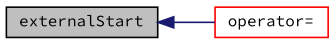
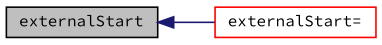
node "operator=": label "operator=" -> "externalStart="
